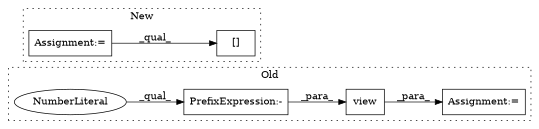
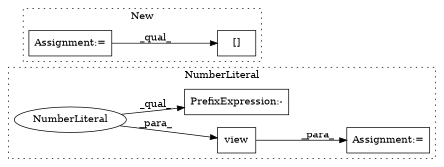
cluster "Old": label "Old" -> "NumberLiteral"
edge "PrefixExpression:-" -> "view": now "NumberLiteral" -> "view"
